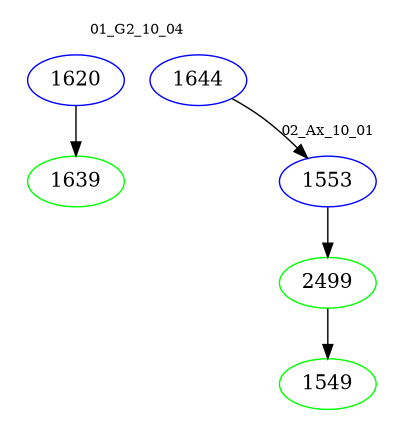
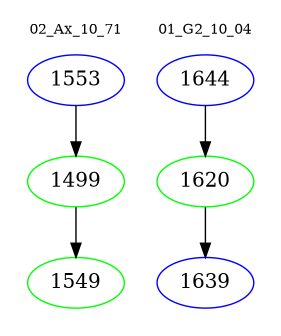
node "1620": color blue -> green
edge "1644" -> "1553": now "1644" -> "1620"
cluster "02_Ax_10_01": label "02_Ax_10_01" -> "02_Ax_10_71"
node "1639": color green -> blue
node "2499": label "2499" -> "1499"
